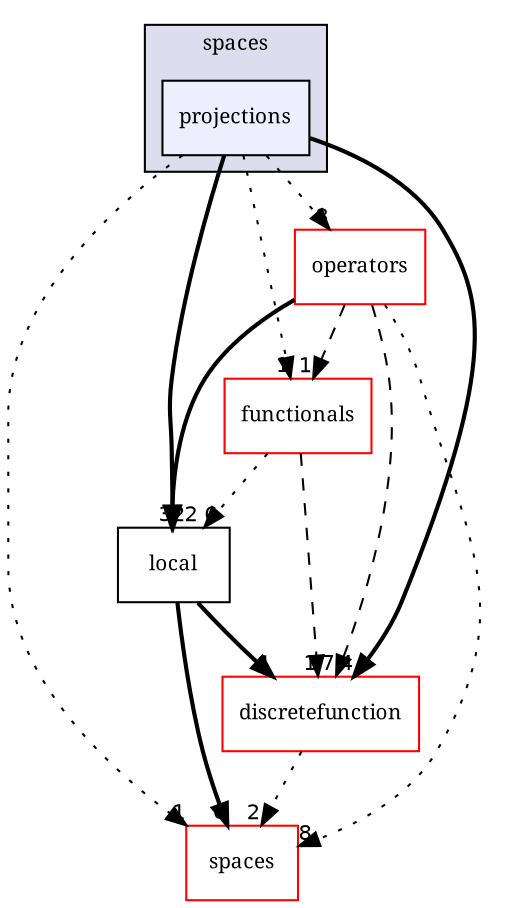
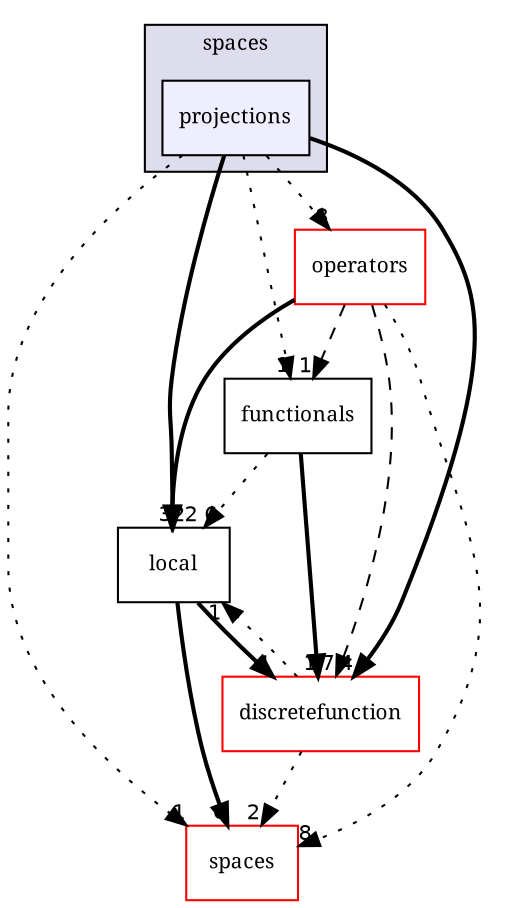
node "functionals": color red -> black
edge "functionals" -> "discretefunction": style dashed -> bold
edge "discretefunction" -> "local": added
